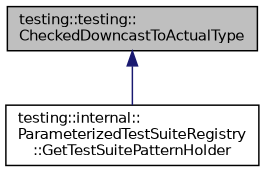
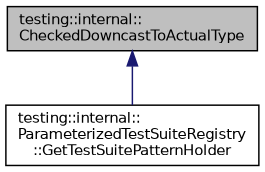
node "testing::testing:: CheckedDowncastToActualType": label "testing::testing:: CheckedDowncastToActualType" -> "testing::internal:: CheckedDowncastToActualType"
